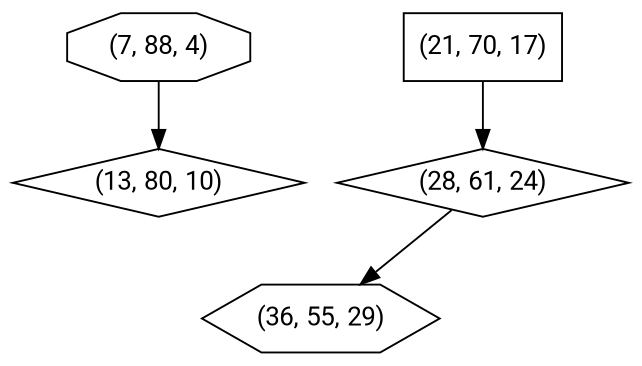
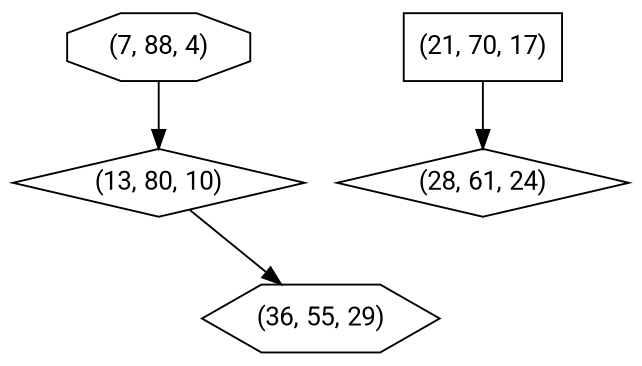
edge "(28, 61, 24)" -> "(36, 55, 29)": now "(13, 80, 10)" -> "(36, 55, 29)"
